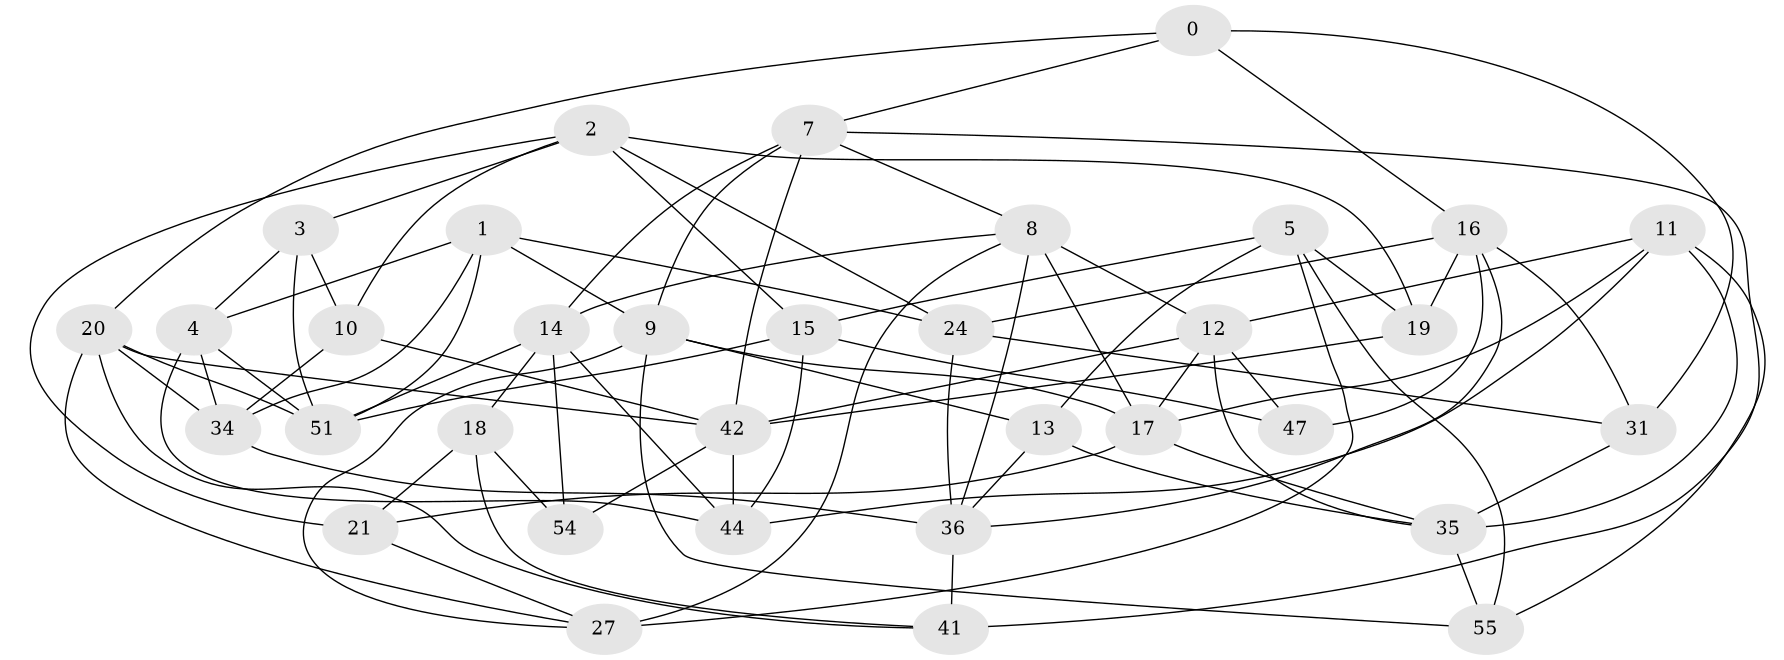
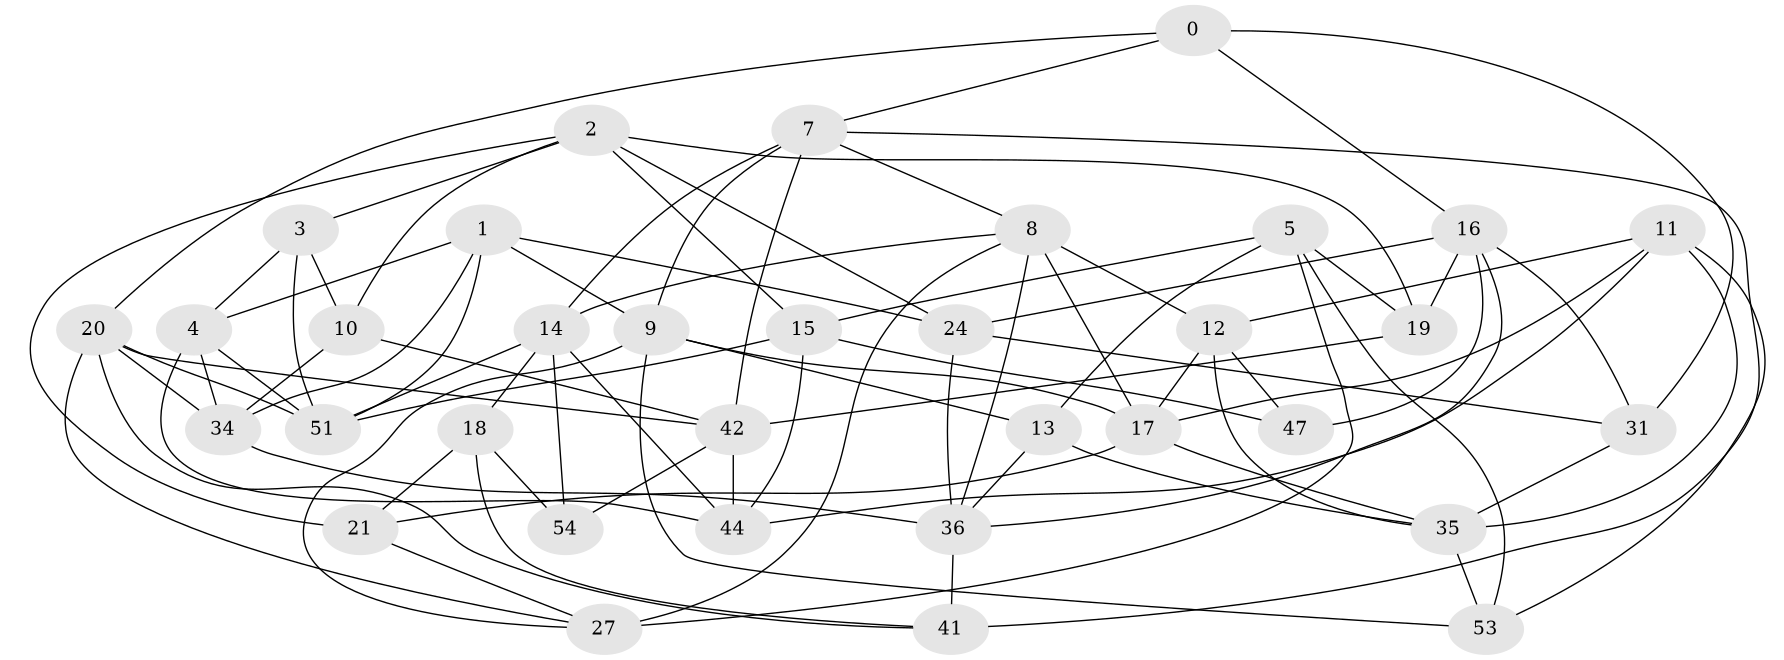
edge "12" -- "42": removed
node "55": label "55" -> "53"
